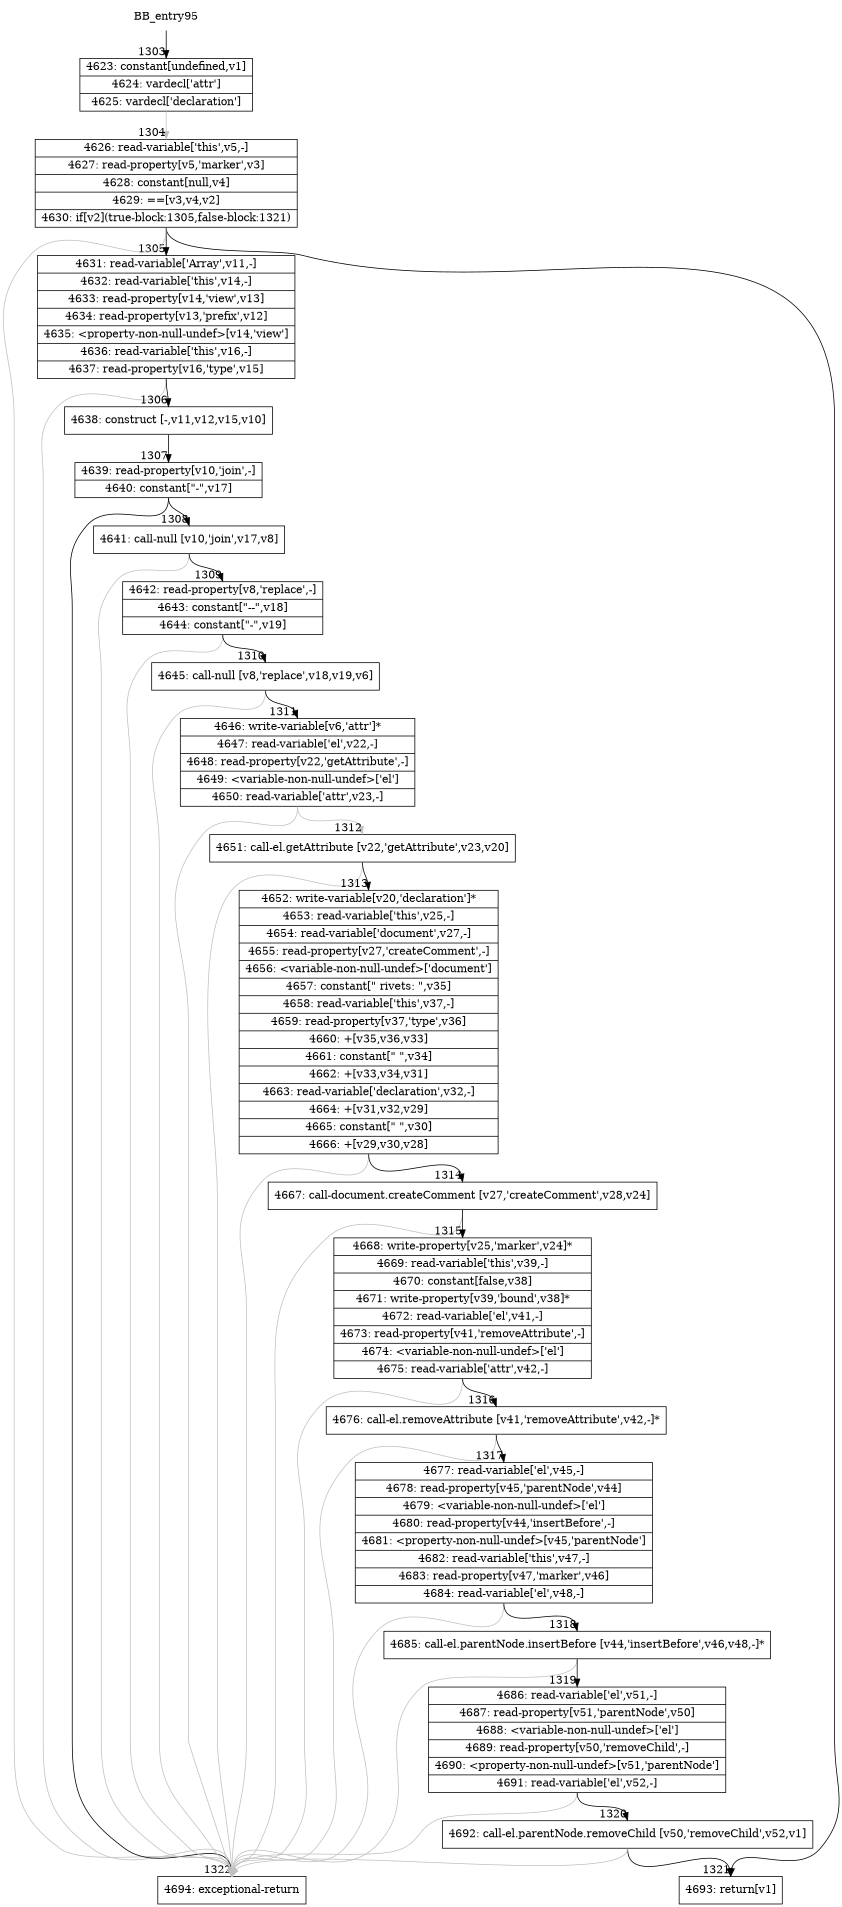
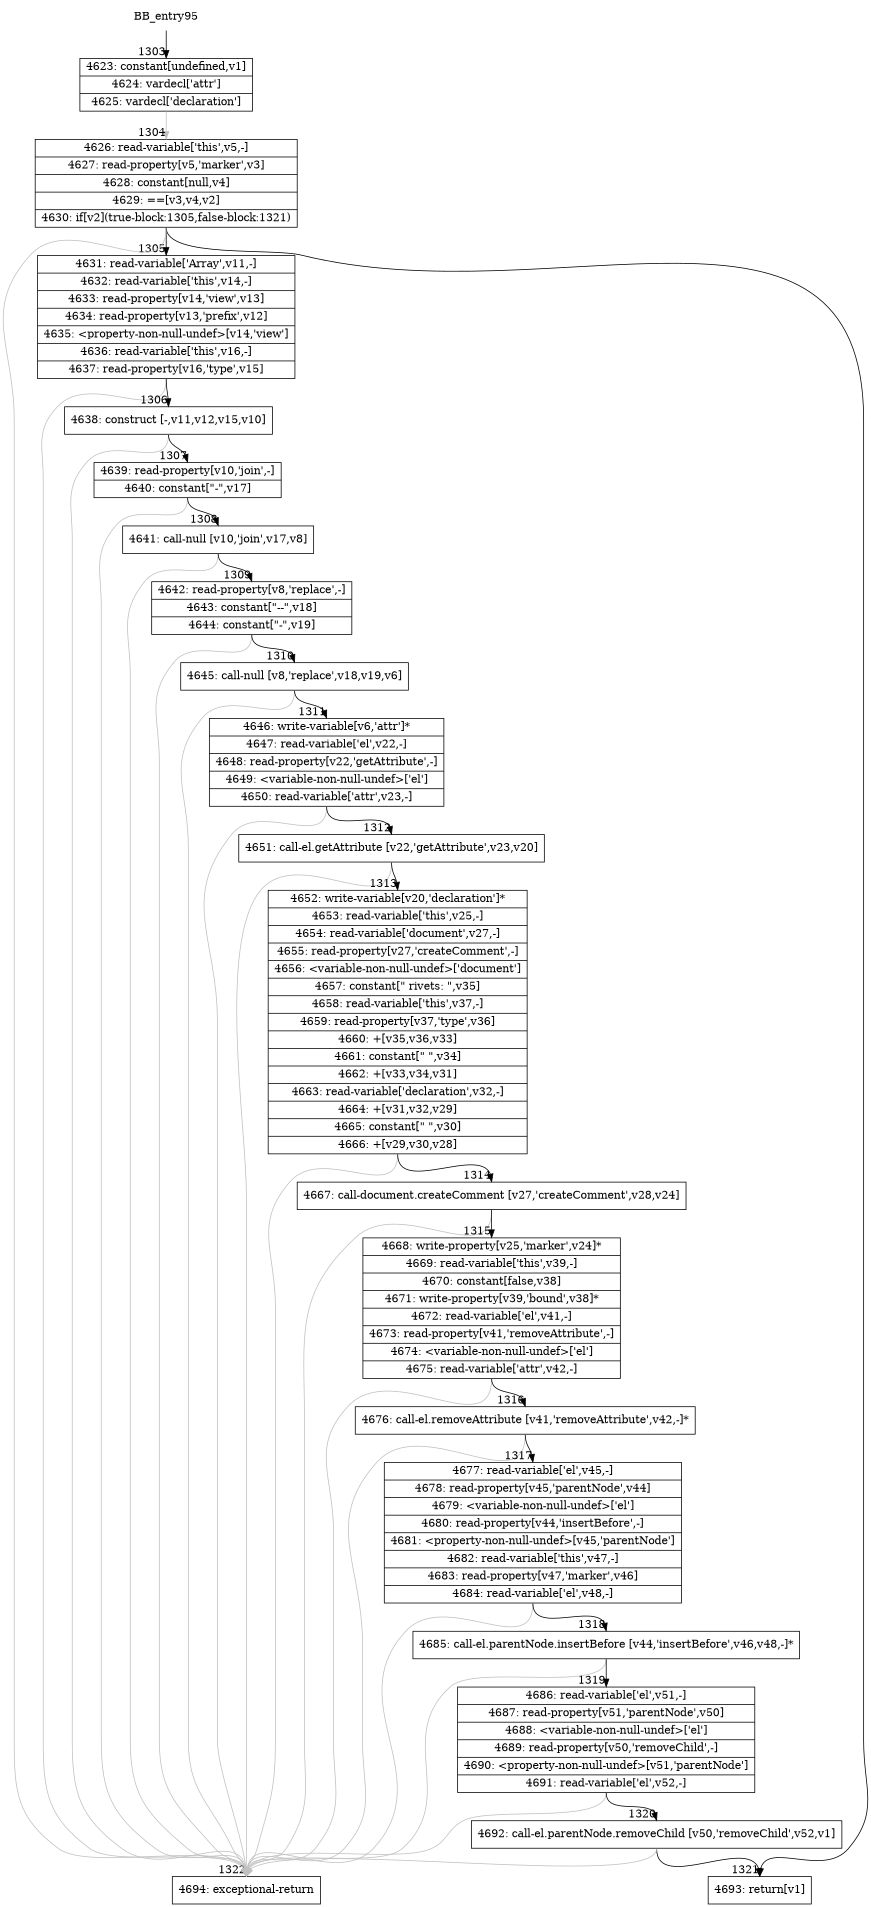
edge "4646: write-variable[v6,'attr']*" -> "4651: call-el.getAttribute [v22,'getAttribute',v23,v20]": color gray -> black
edge "4638: construct [-,v11,v12,v15,v10]" -> "4694: exceptional-return": added
edge "4639: read-property[v10,'join',-]" -> "4694: exceptional-return": color black -> gray
